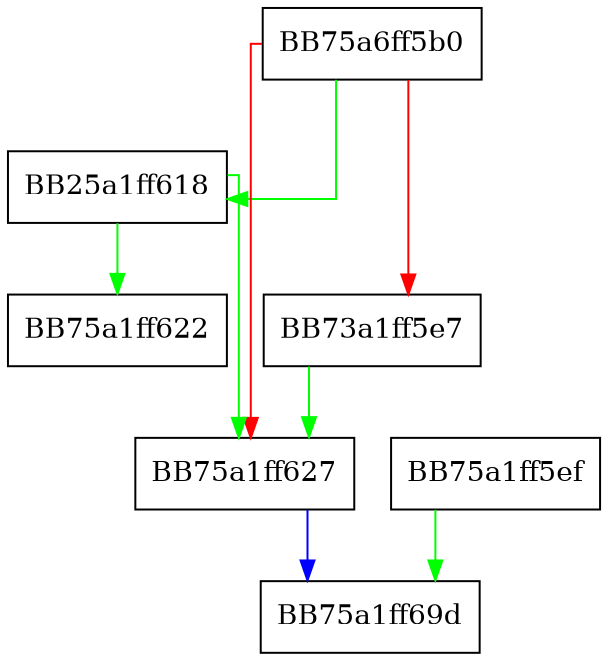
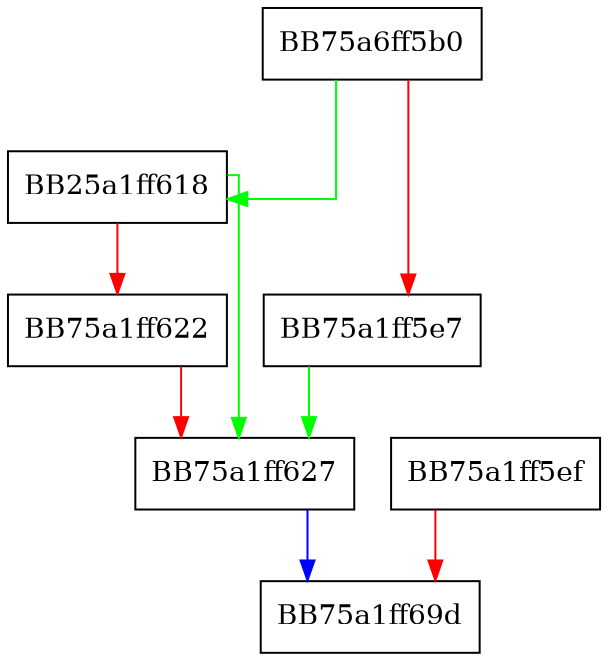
edge "BB75a6ff5b0" -> "BB75a1ff627": now "BB75a1ff622" -> "BB75a1ff627"
edge "BB25a1ff618" -> "BB75a1ff622": color green -> red
node "BB73a1ff5e7": label "BB73a1ff5e7" -> "BB75a1ff5e7"
edge "BB75a1ff5ef" -> "BB75a1ff69d": color green -> red
